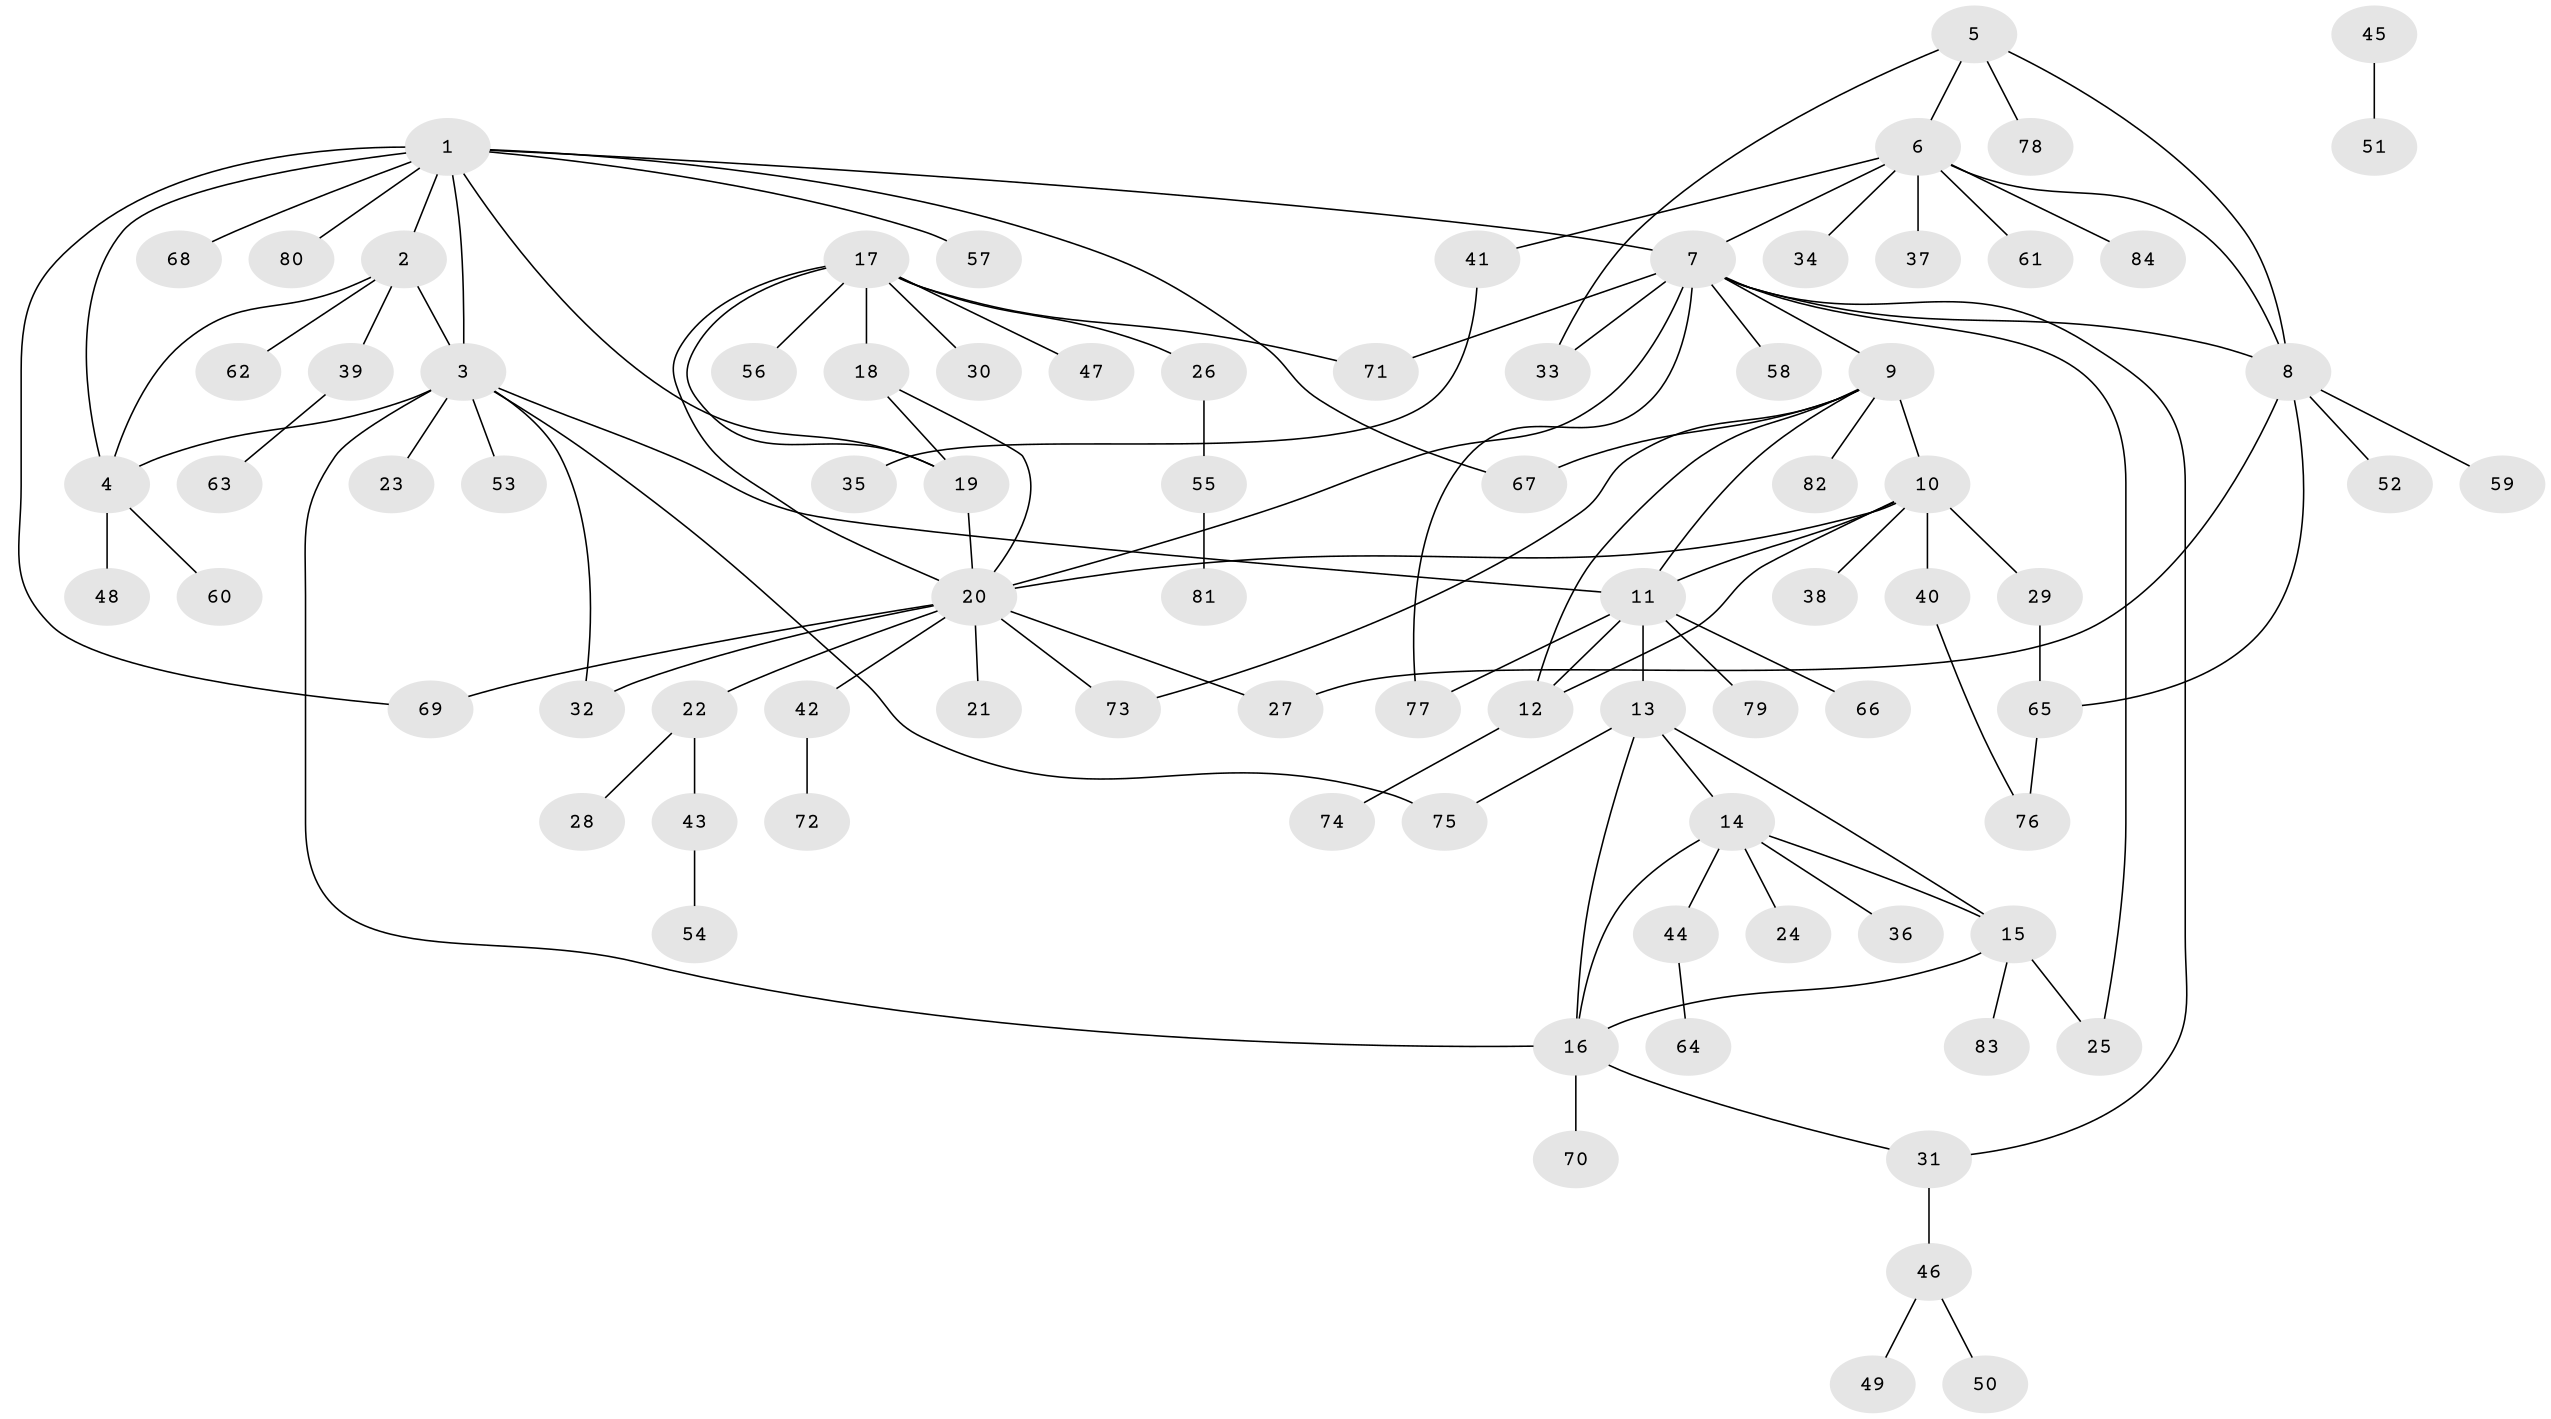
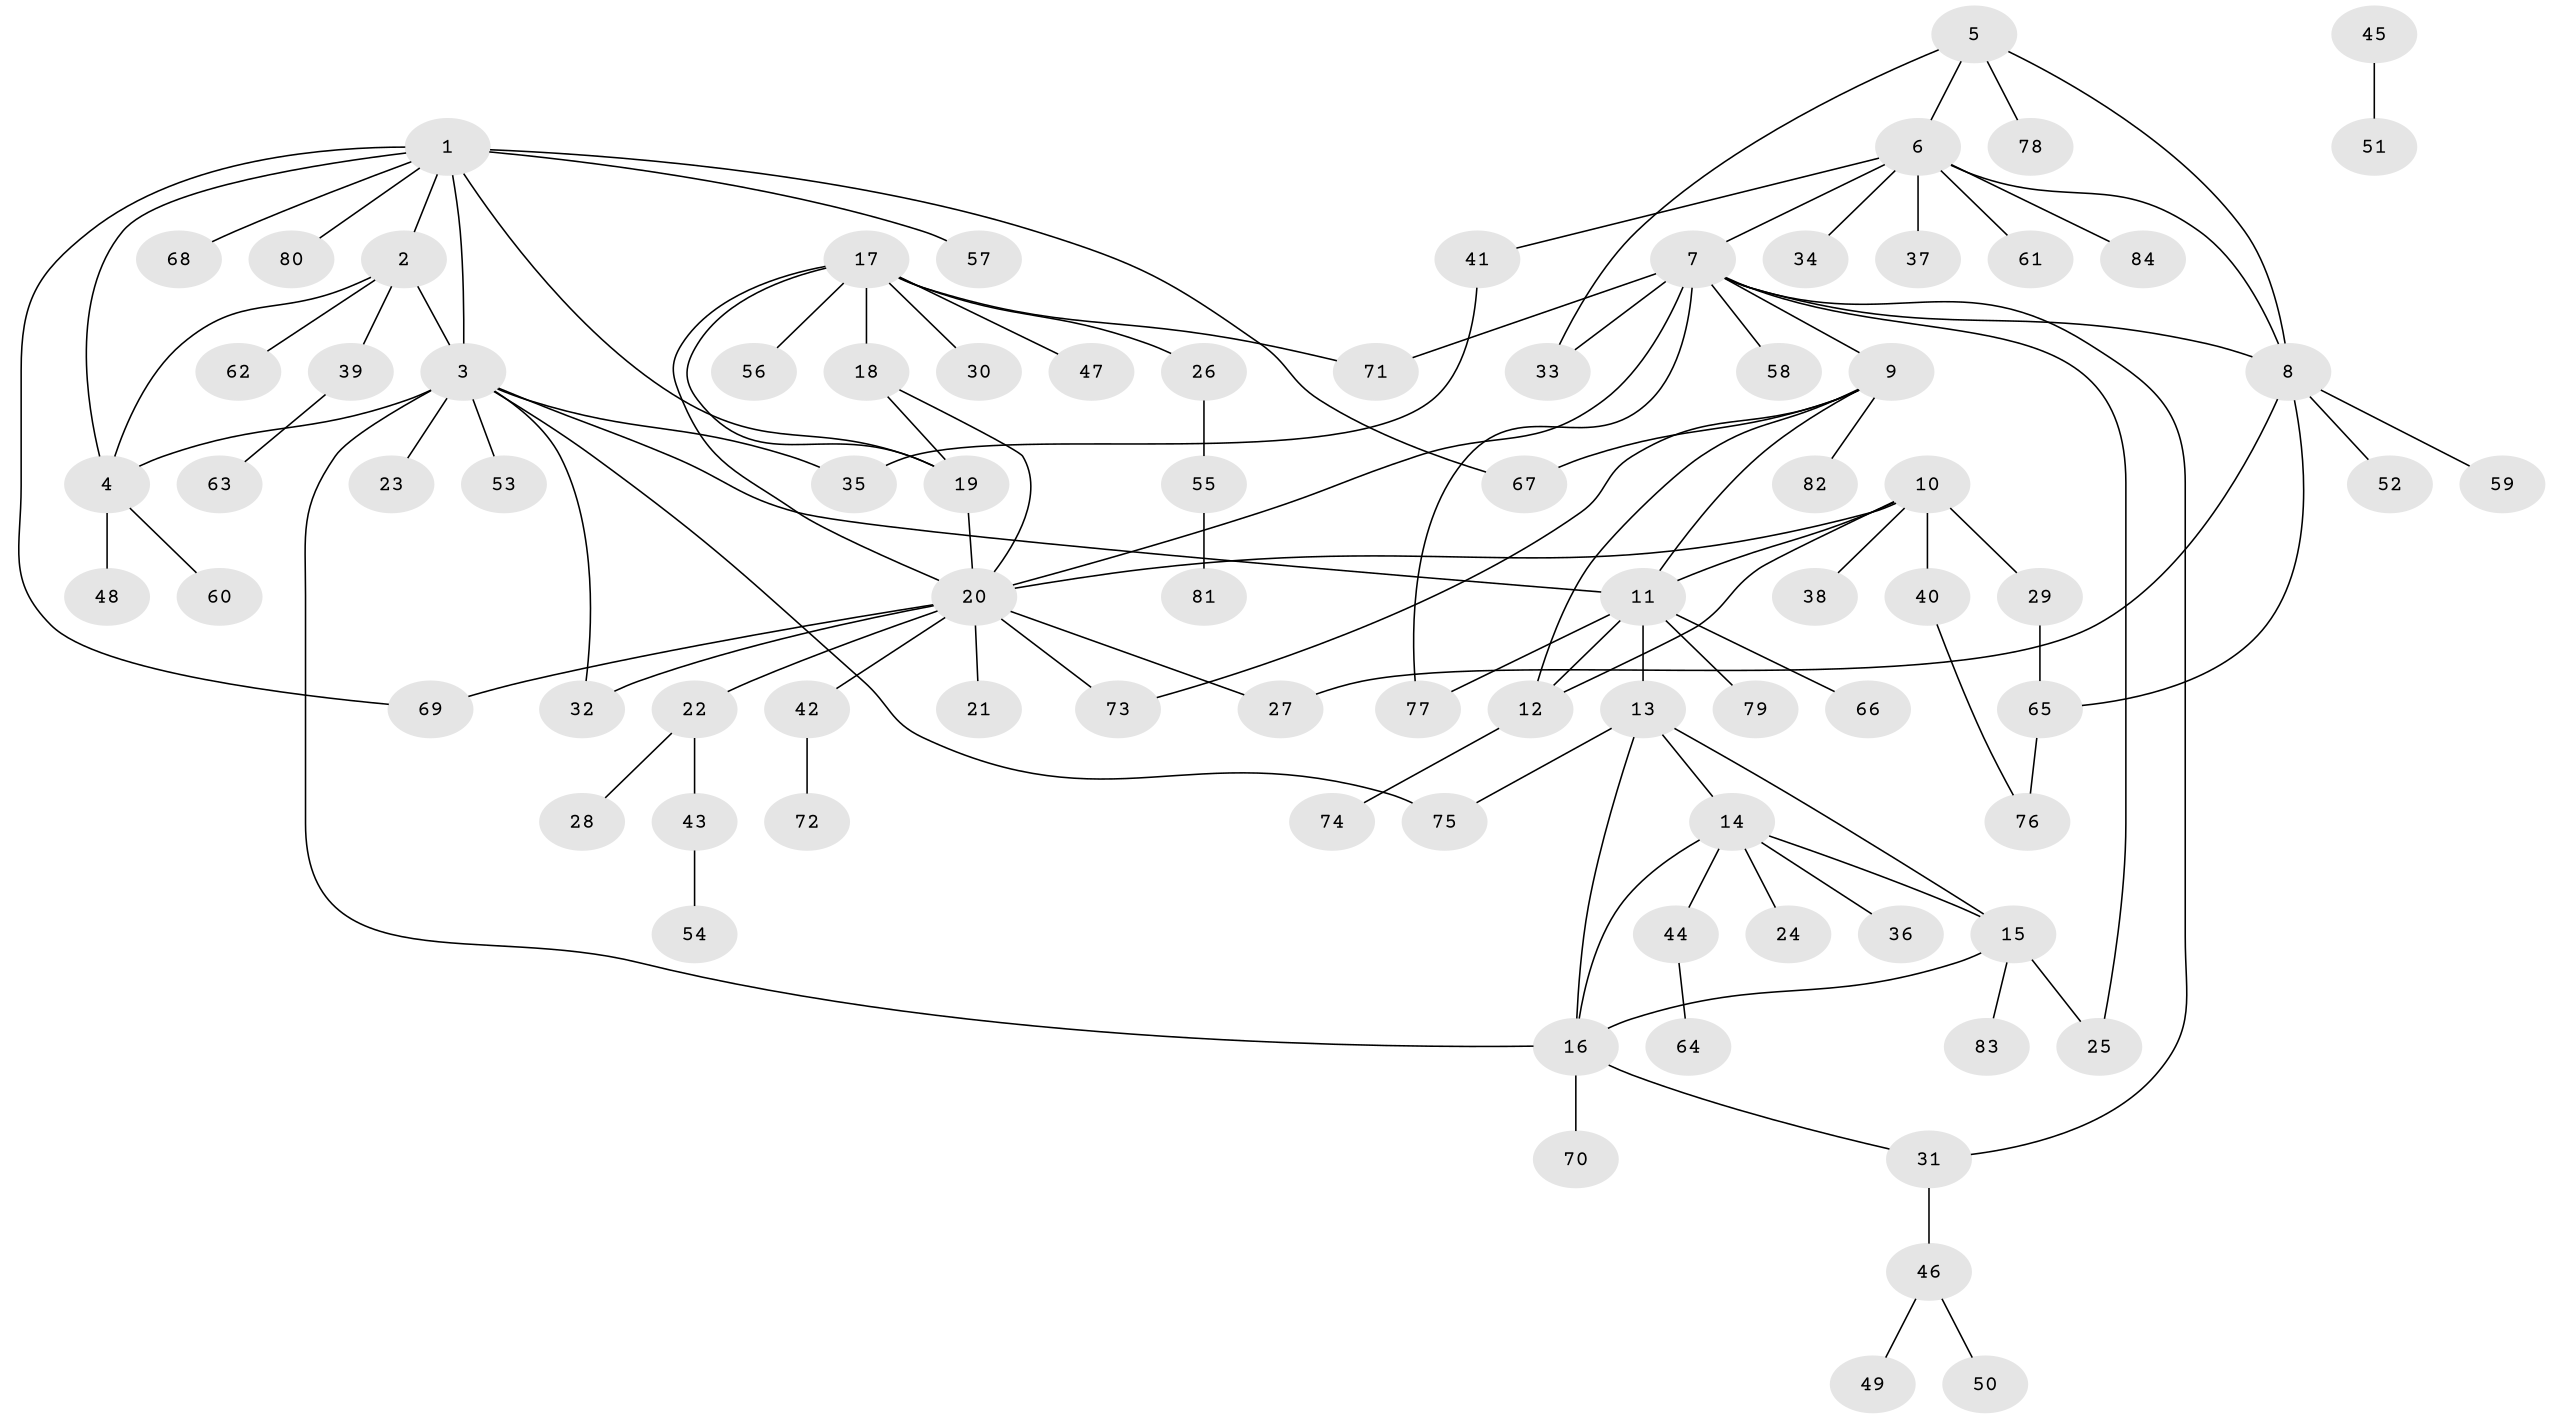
edge "1" -- "7": removed
edge "3" -- "35": added
edge "9" -- "10": removed
